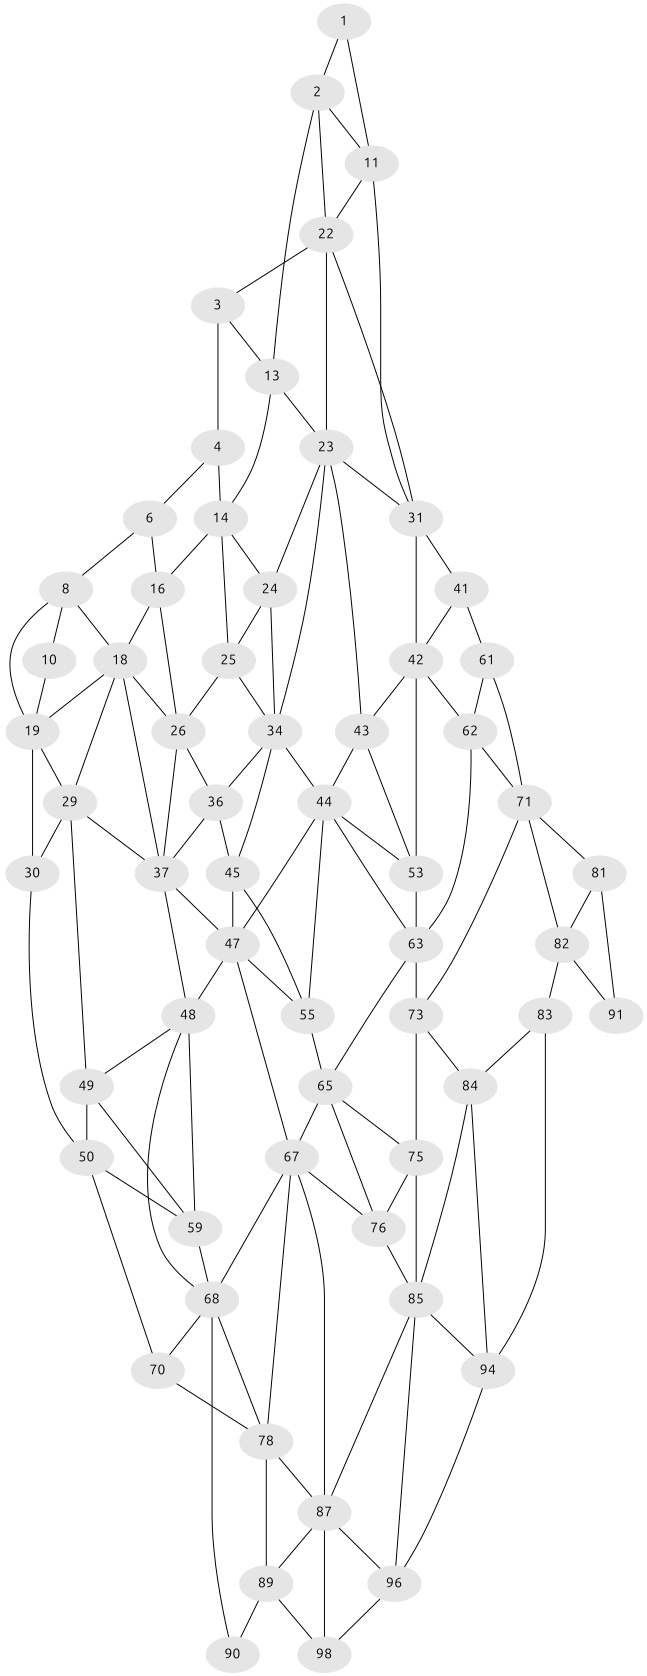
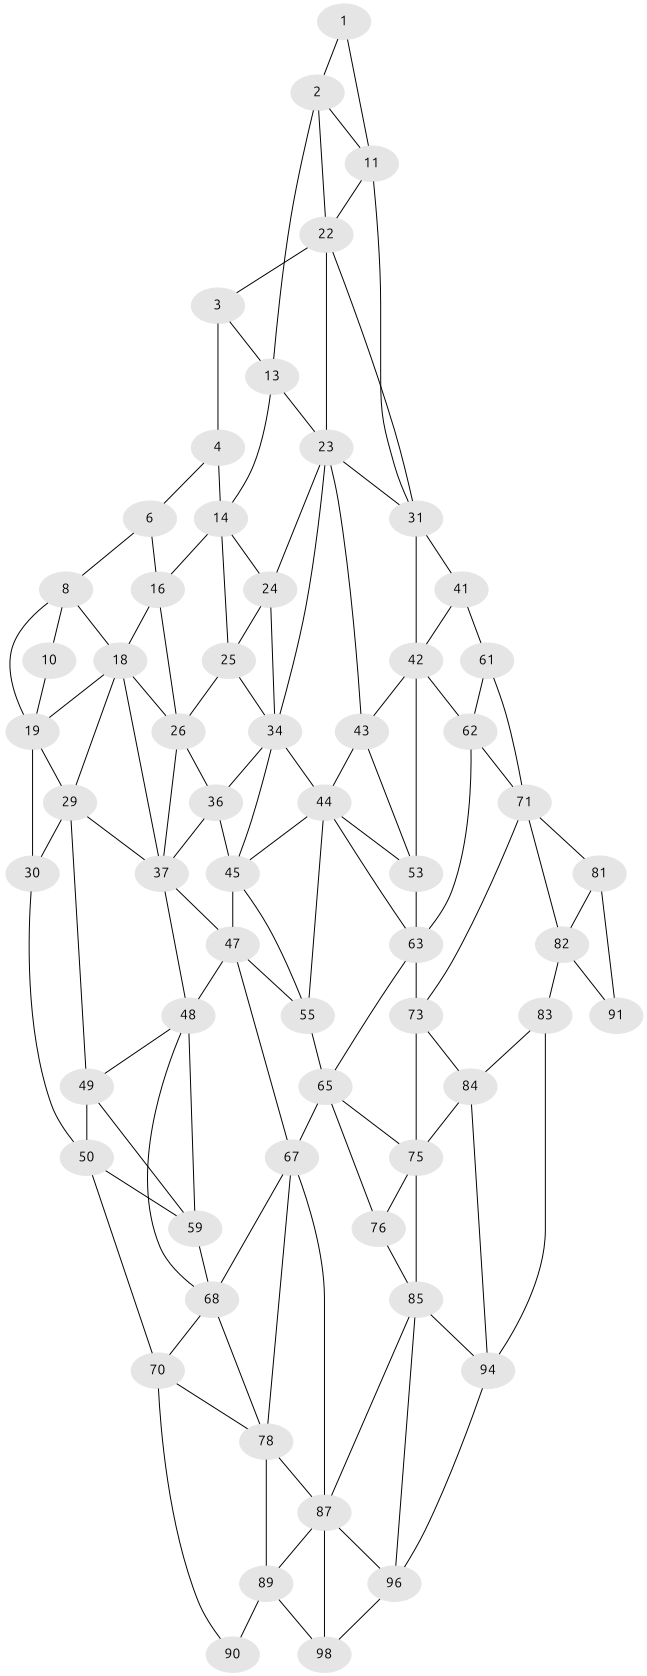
edge "44" -- "47": now "44" -- "45"
edge "67" -- "76": removed
edge "84" -- "85": now "84" -- "75"
edge "68" -- "90": now "70" -- "90"
